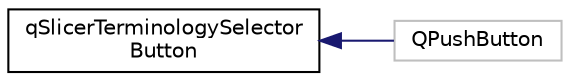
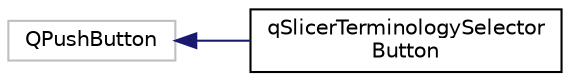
edge "QPushButton" -> "qSlicerTerminologySelector Button": reversed
